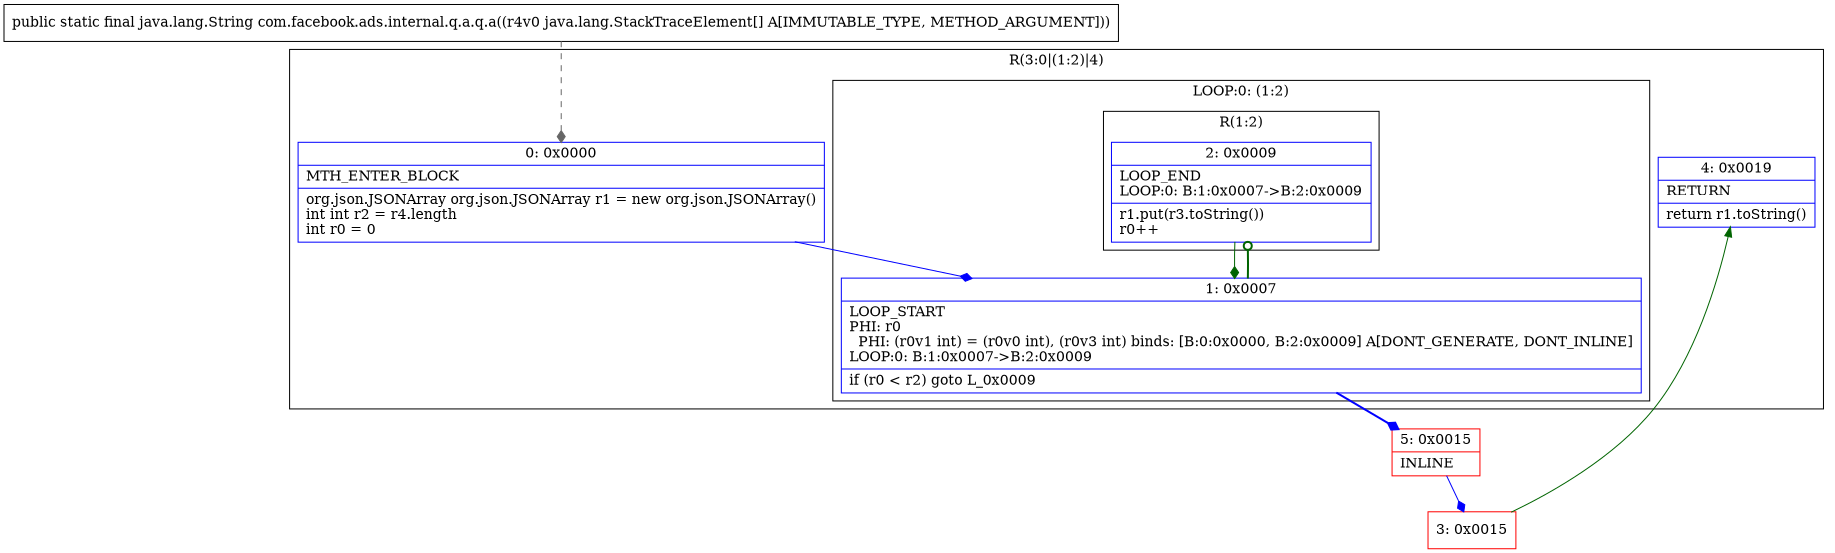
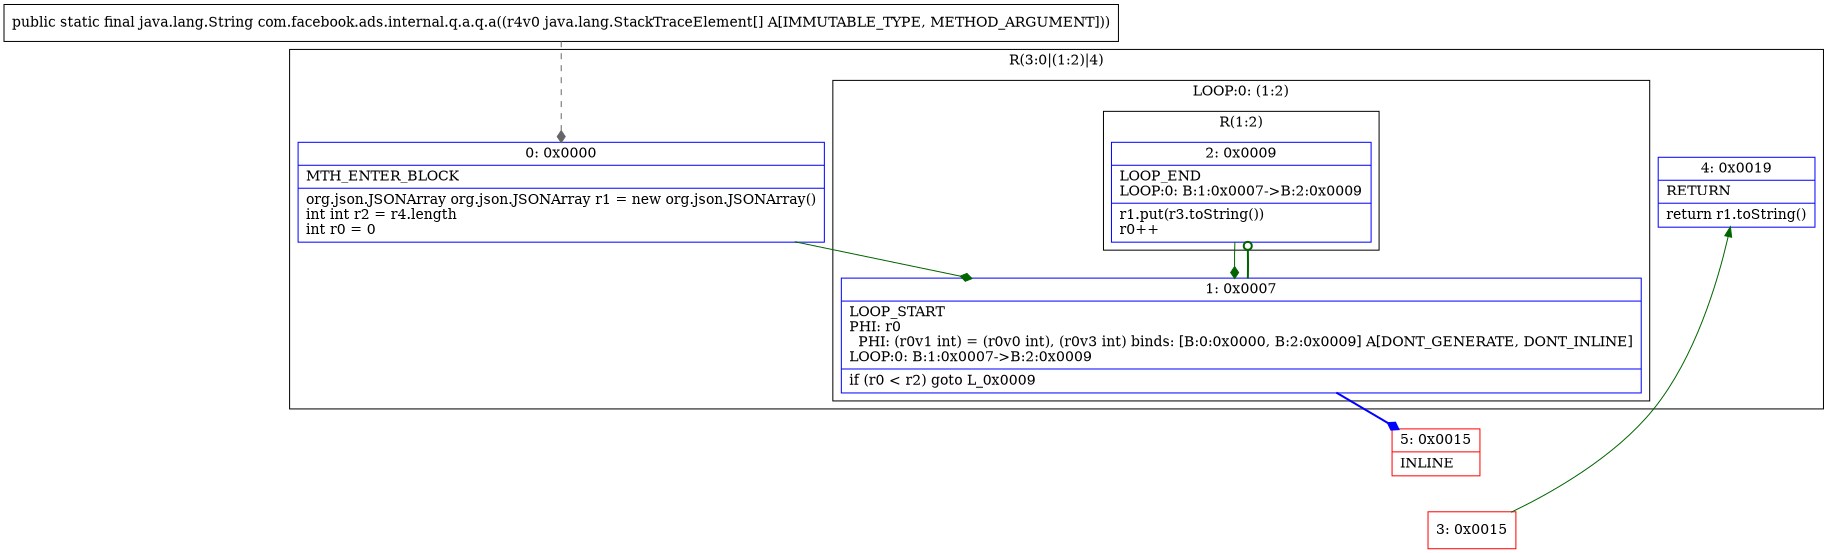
edge "0: 0x0000" -> "1: 0x0007": color blue -> darkgreen
edge "5: 0x0015" -> "3: 0x0015": removed
